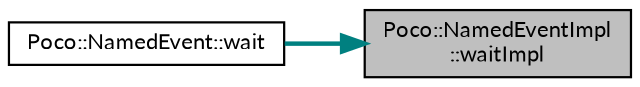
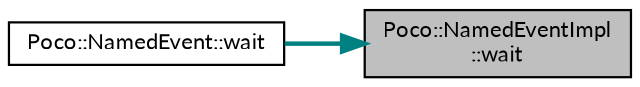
node "Poco::NamedEventImpl ::waitImpl": label "Poco::NamedEventImpl ::waitImpl" -> "Poco::NamedEventImpl ::wait"
